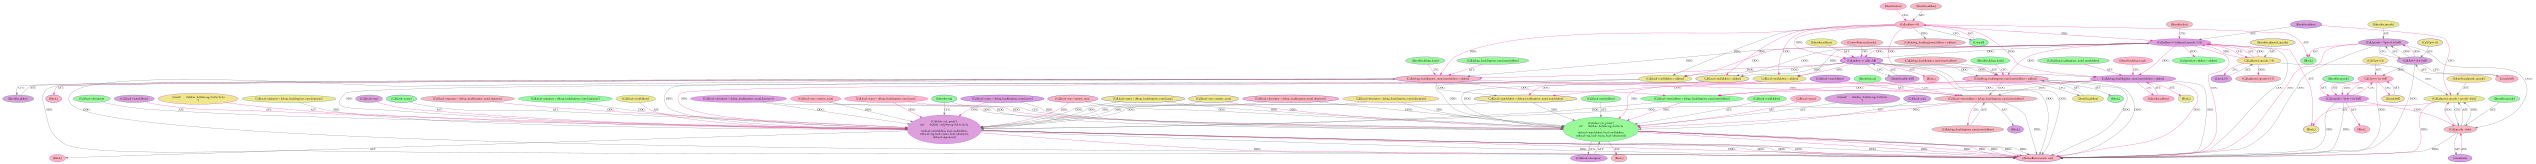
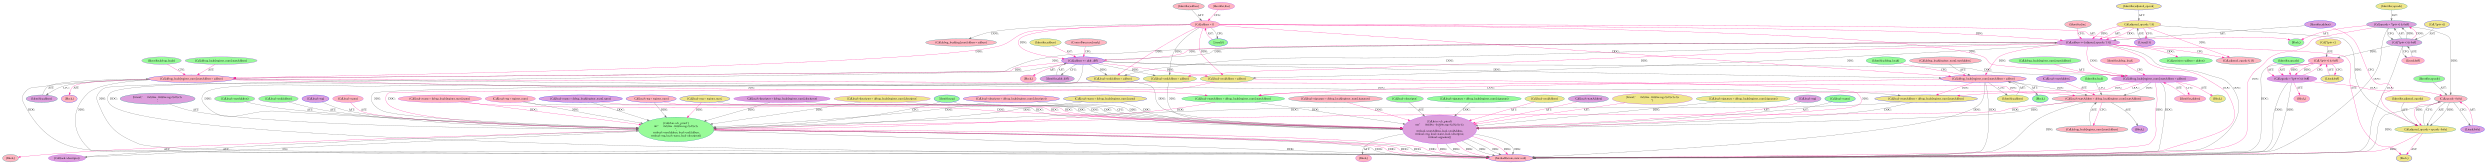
edge "(Call,address += (adjusted_opcode / 15))" -> "(Call,adjusted_opcode / 15)": now "(Call,address += (adjusted_opcode / 15))" -> "(Call,adjusted_opcode % 15)"
edge "(Call,opcode - 0x0a)" -> "(Literal,0x0a)": label "AST: " -> "CFG: "
